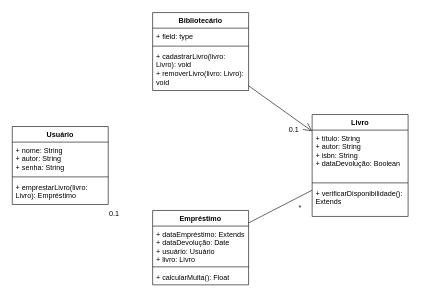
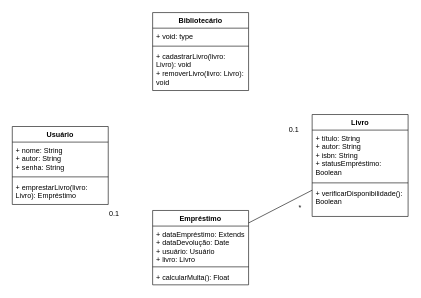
node "+ field: type": label "+ field: type" -> "+ void: type"
edge "Bibliotecário" -> "Livro": removed
node "+ título: String + autor: String + isbn: String + dataDevolução: Boolean": label "+ título: String + autor: String + isbn: String + dataDevolução: Boolean" -> "+ título: String + autor: String + isbn: String + statusEmpréstimo: Boolean"
node "+ verificarDisponibilidade(): Extends": label "+ verificarDisponibilidade(): Extends" -> "+ verificarDisponibilidade(): Boolean"
